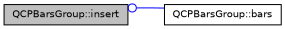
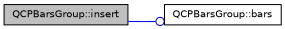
edge "QCPBarsGroup::bars" -> "QCPBarsGroup::insert": reversed
